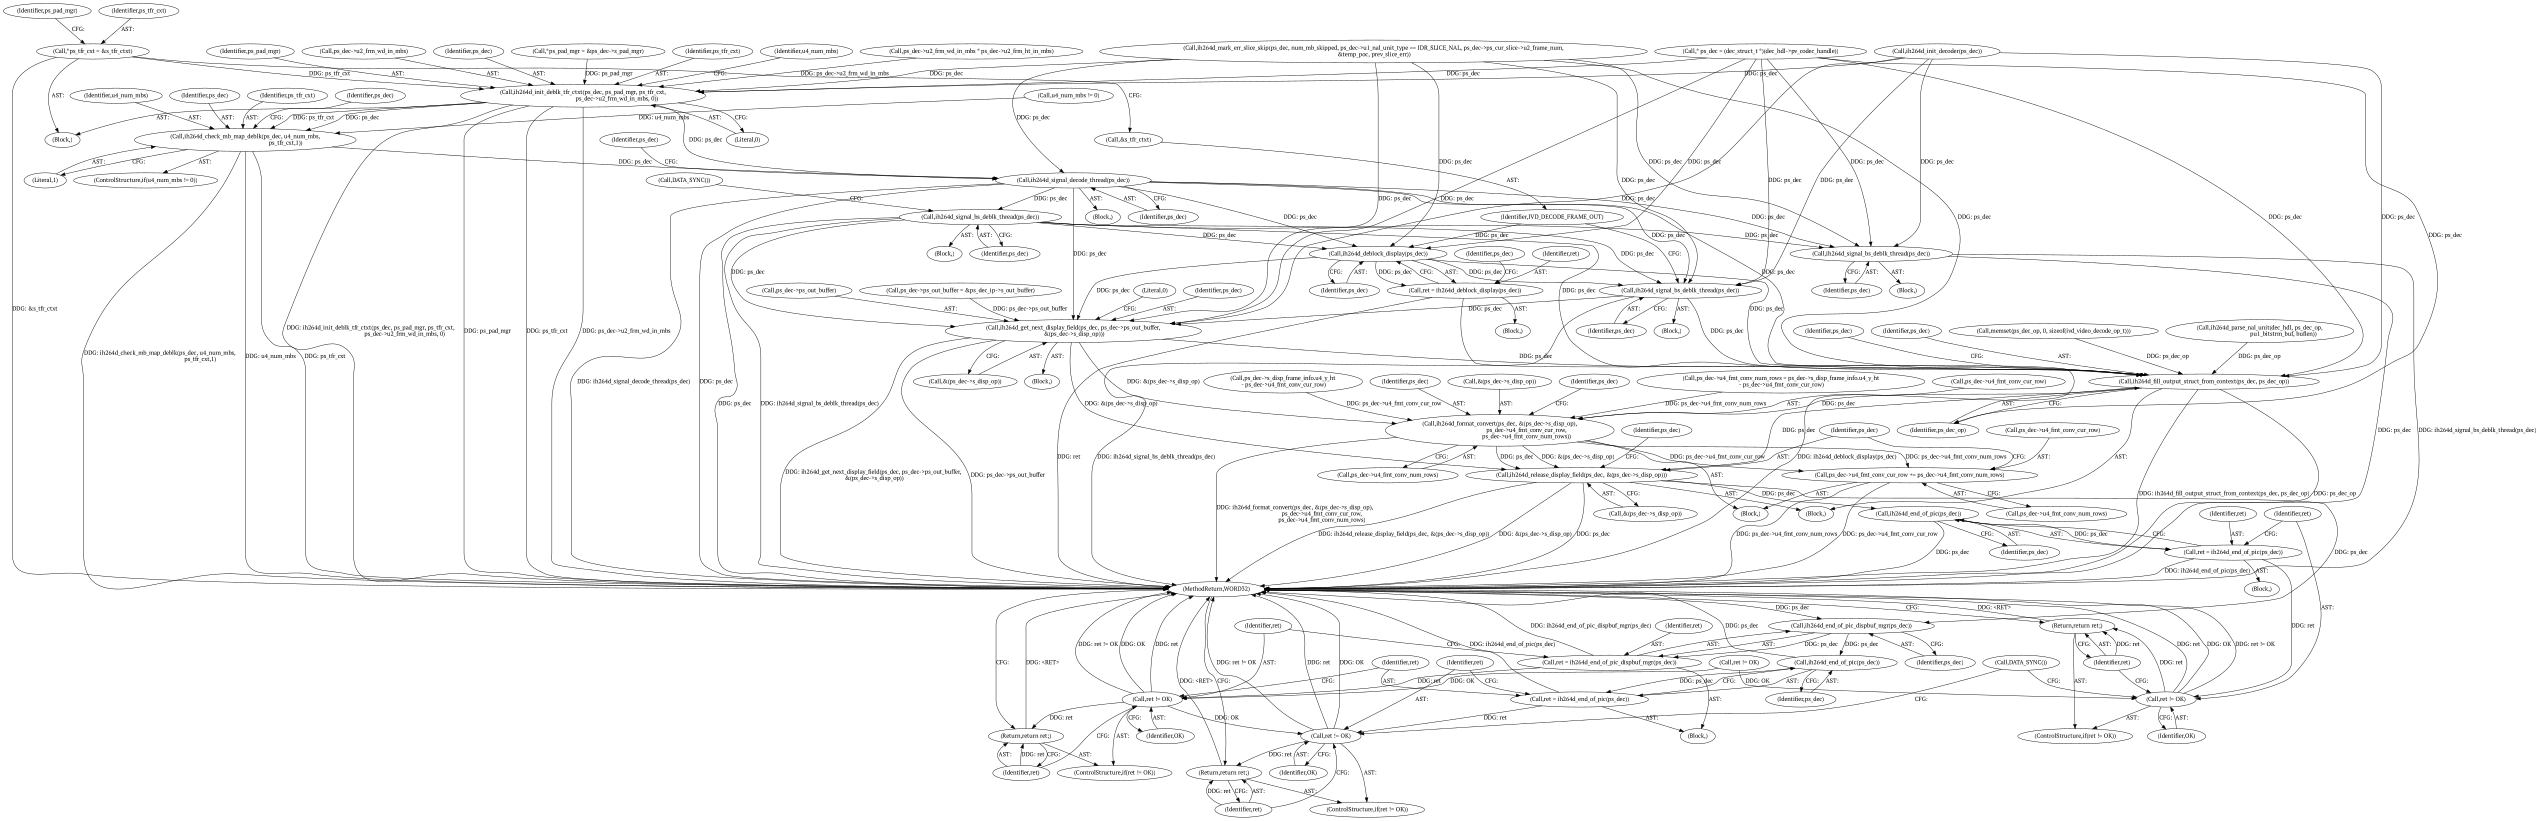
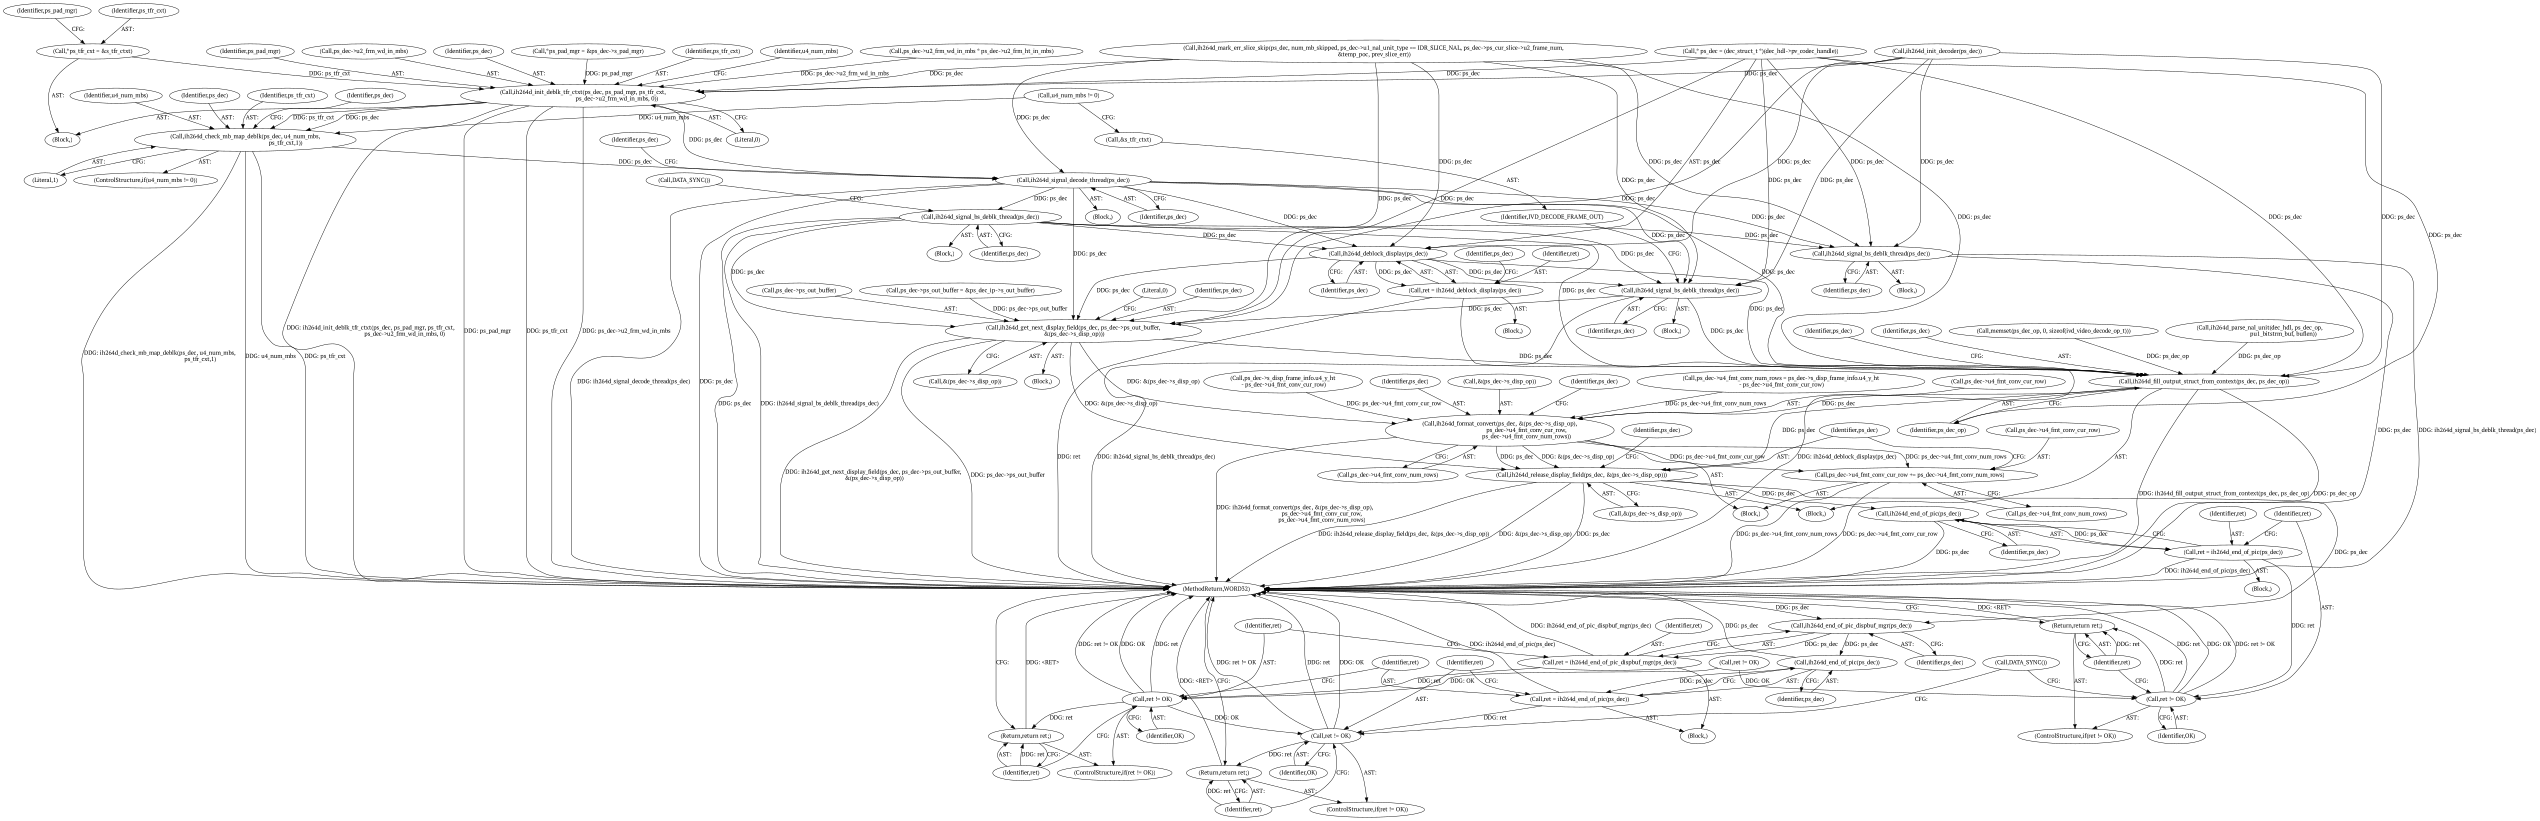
edge "(Call,*ps_tfr_cxt = &s_tfr_ctxt)" -> "(Call,&s_tfr_ctxt)": now "(Call,u4_num_mbs != 0)" -> "(Call,&s_tfr_ctxt)"
edge "(Call,* ps_dec = (dec_struct_t *)(dec_hdl->pv_codec_handle))" -> "(Call,ih264d_deblock_display(ps_dec))": label "DDG: ps_dec" -> "AST: ps_dec"
edge "(Identifier,IVD_DECODE_FRAME_OUT)" -> "(Call,ih264d_deblock_display(ps_dec))": now "(Call,ih264d_init_decoder(ps_dec))" -> "(Call,ih264d_deblock_display(ps_dec))"
edge "(Call,ret = ih264d_deblock_display(ps_dec))" -> "(Call,ih264d_deblock_display(ps_dec))": label "CFG: " -> "AST: "
edge "(Call,*ps_tfr_cxt = &s_tfr_ctxt)" -> "(MethodReturn,WORD32)": removed, label "DDG: &s_tfr_ctxt"
edge "(Call,ret = ih264d_end_of_pic_dispbuf_mgr(ps_dec))" -> "(Call,ih264d_end_of_pic_dispbuf_mgr(ps_dec))": label "AST: " -> "CFG: "
